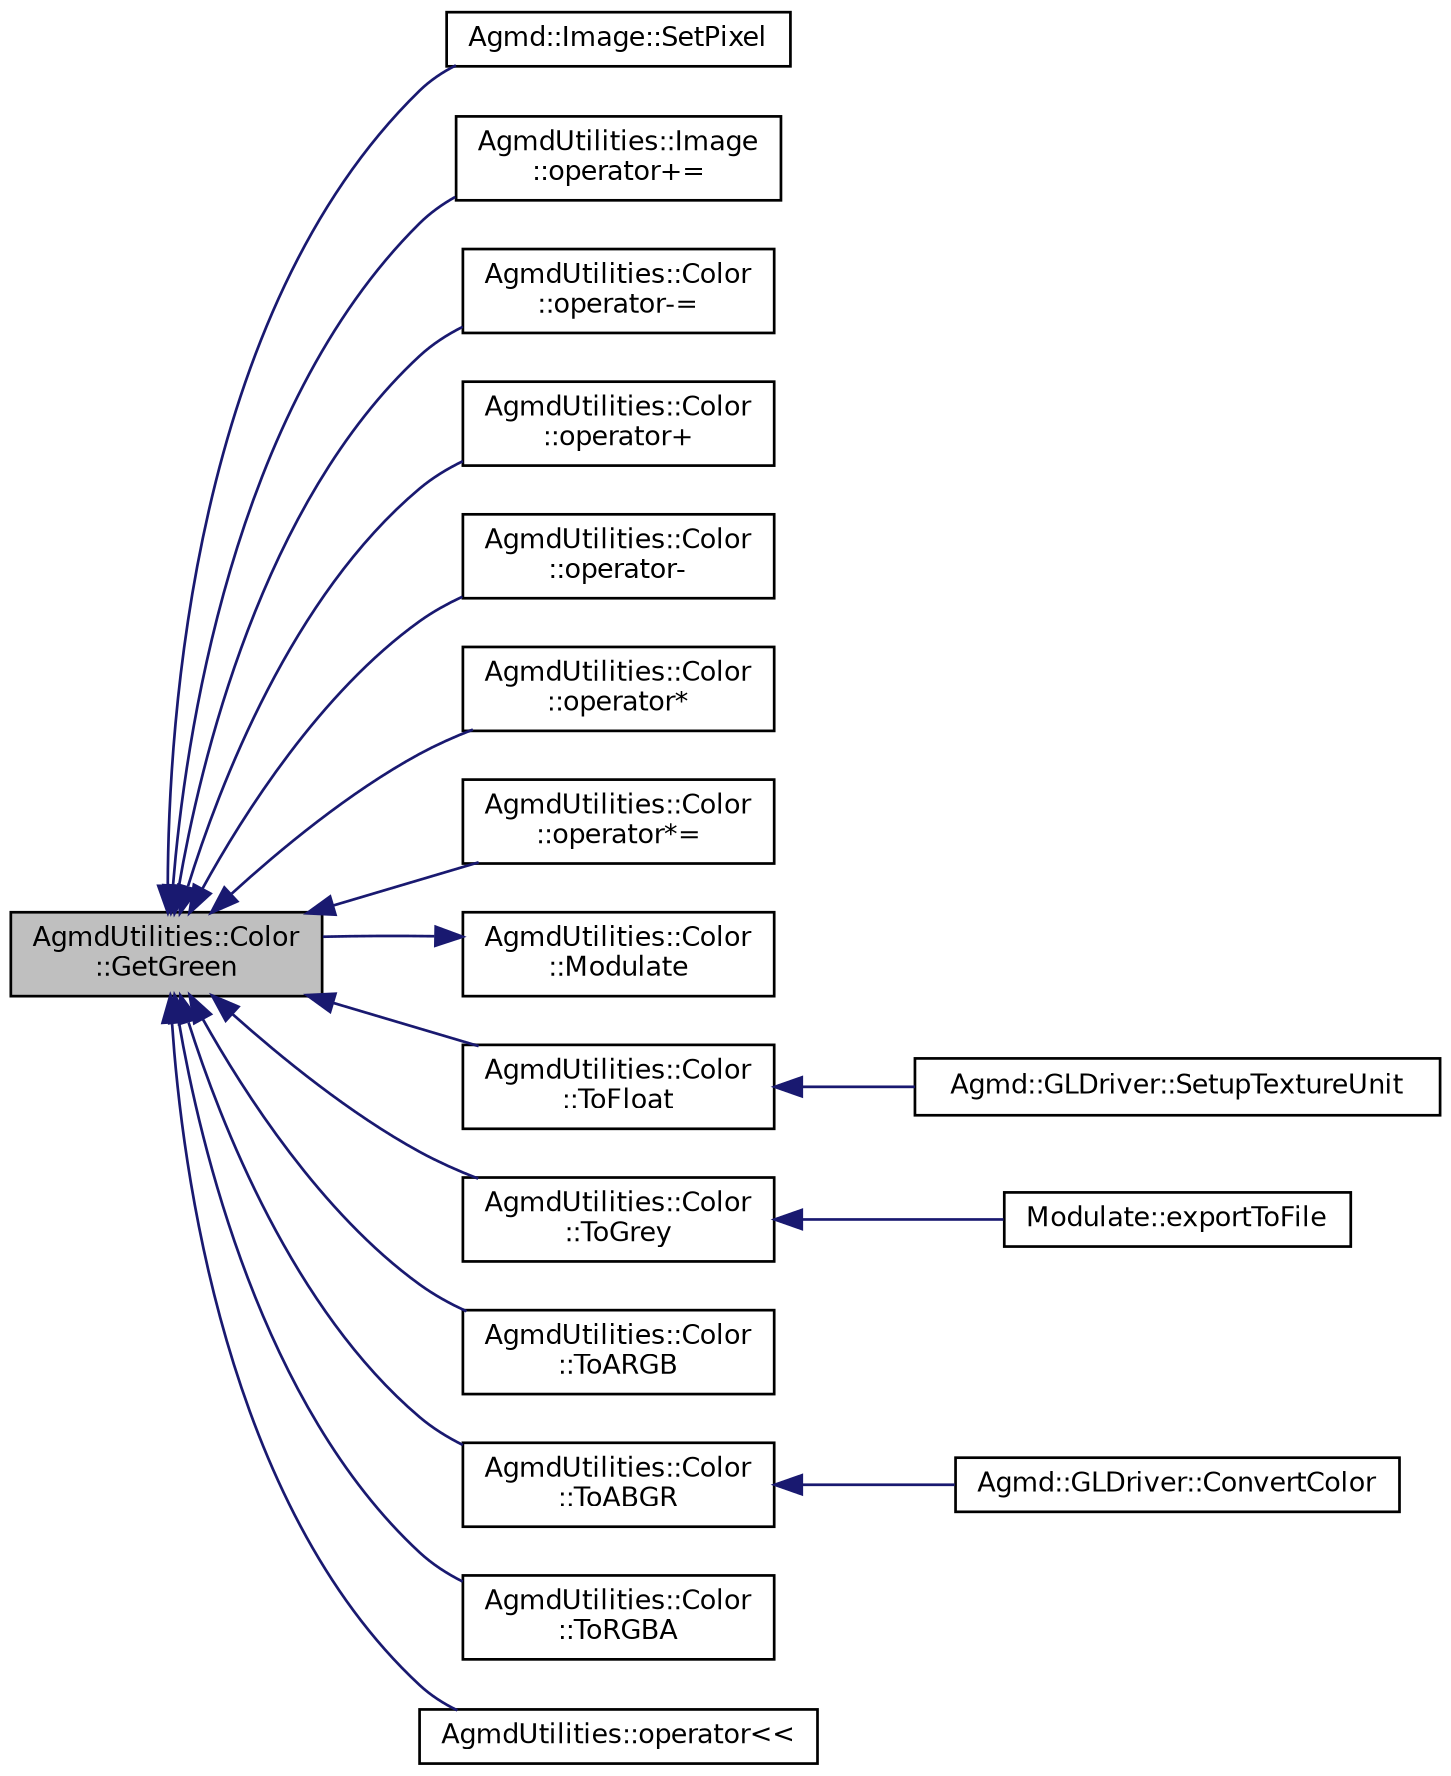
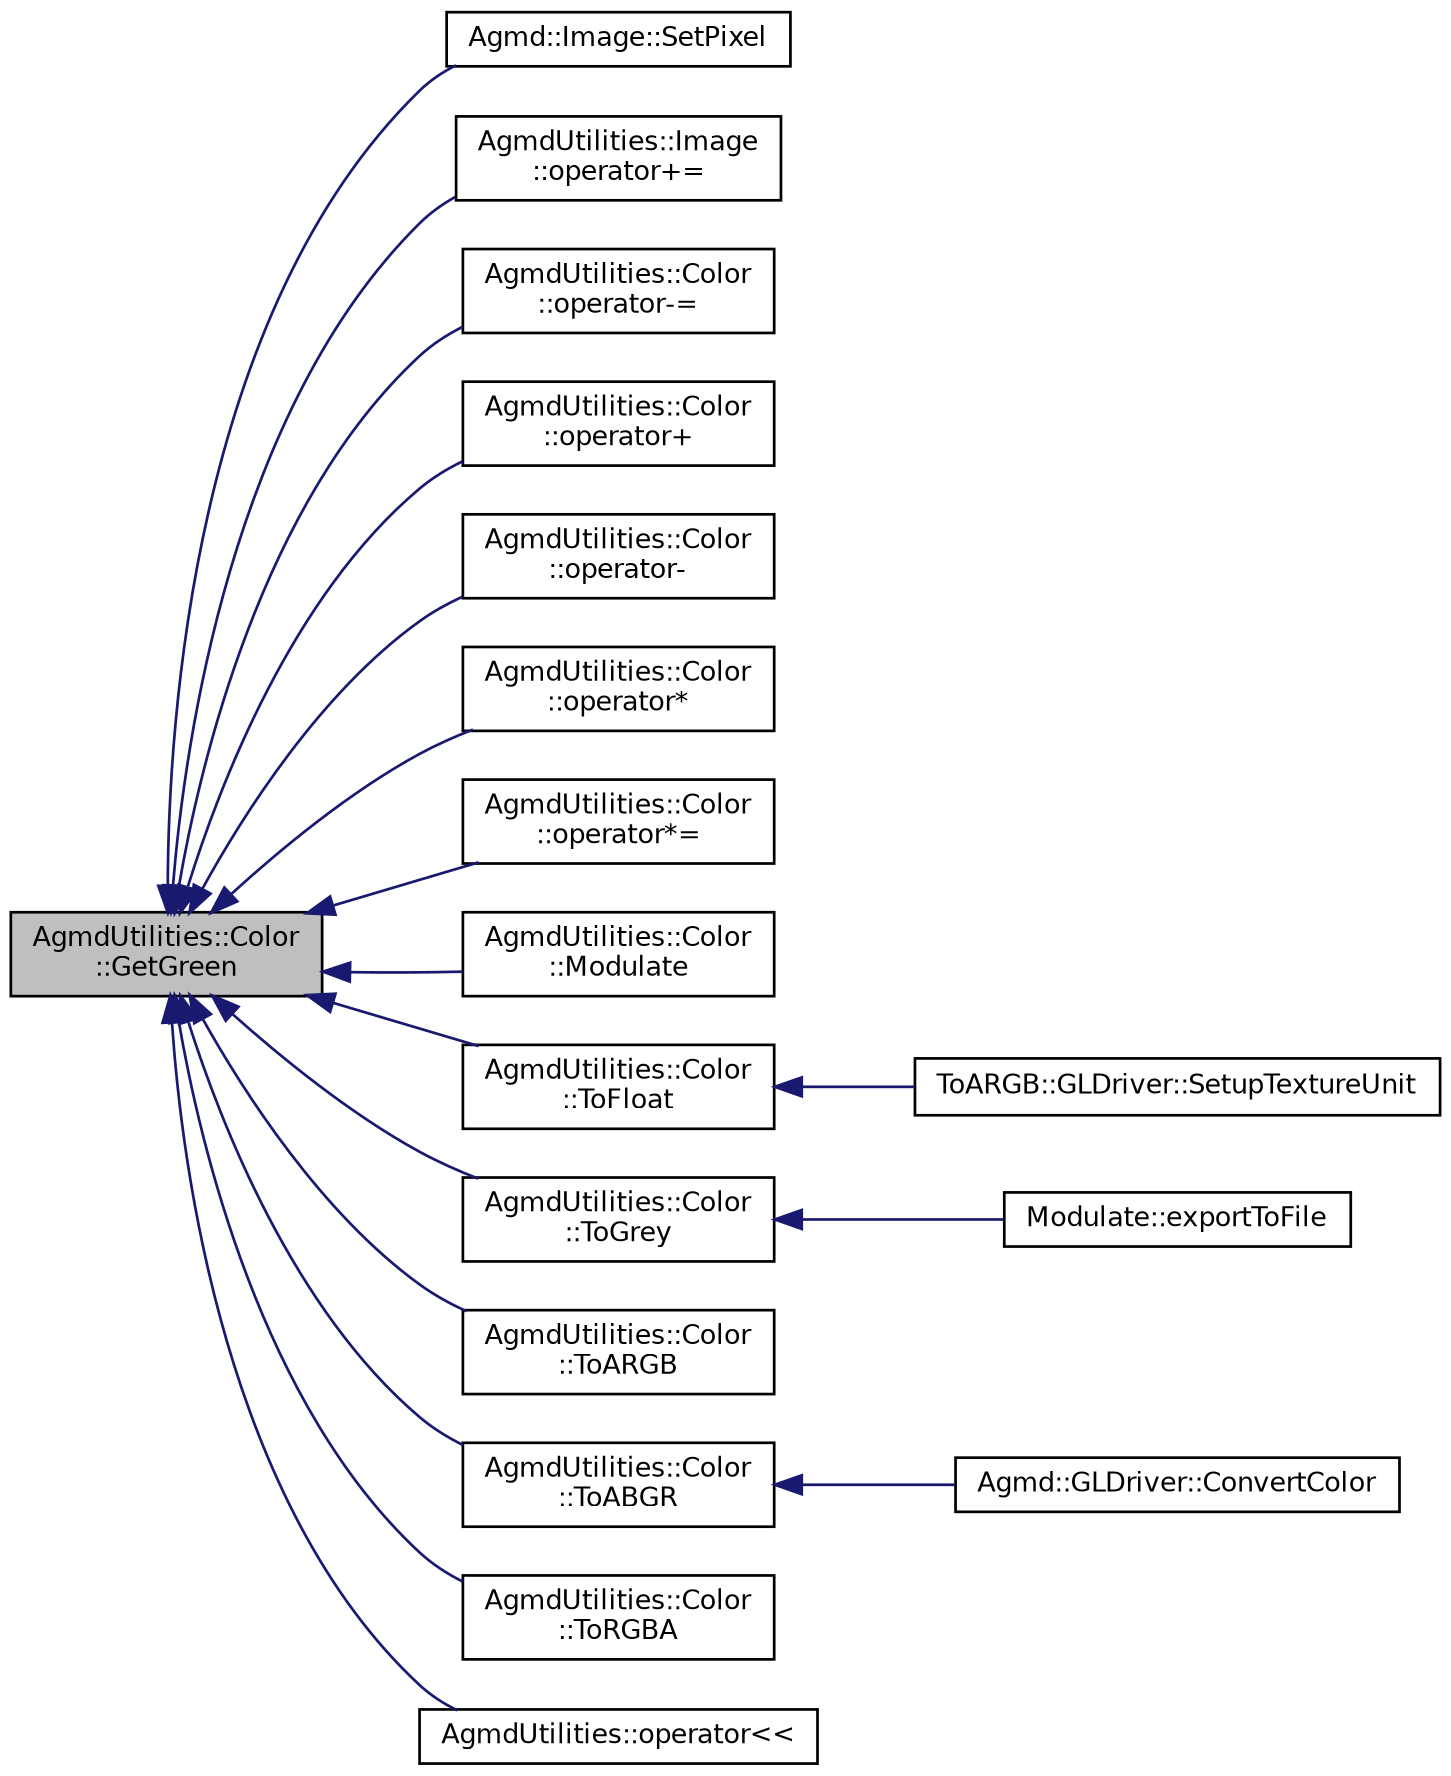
edge "AgmdUtilities::Color ::GetGreen" -> "AgmdUtilities::Color ::Modulate": reversed
node "Agmd::GLDriver::SetupTextureUnit": label "Agmd::GLDriver::SetupTextureUnit" -> "ToARGB::GLDriver::SetupTextureUnit"
